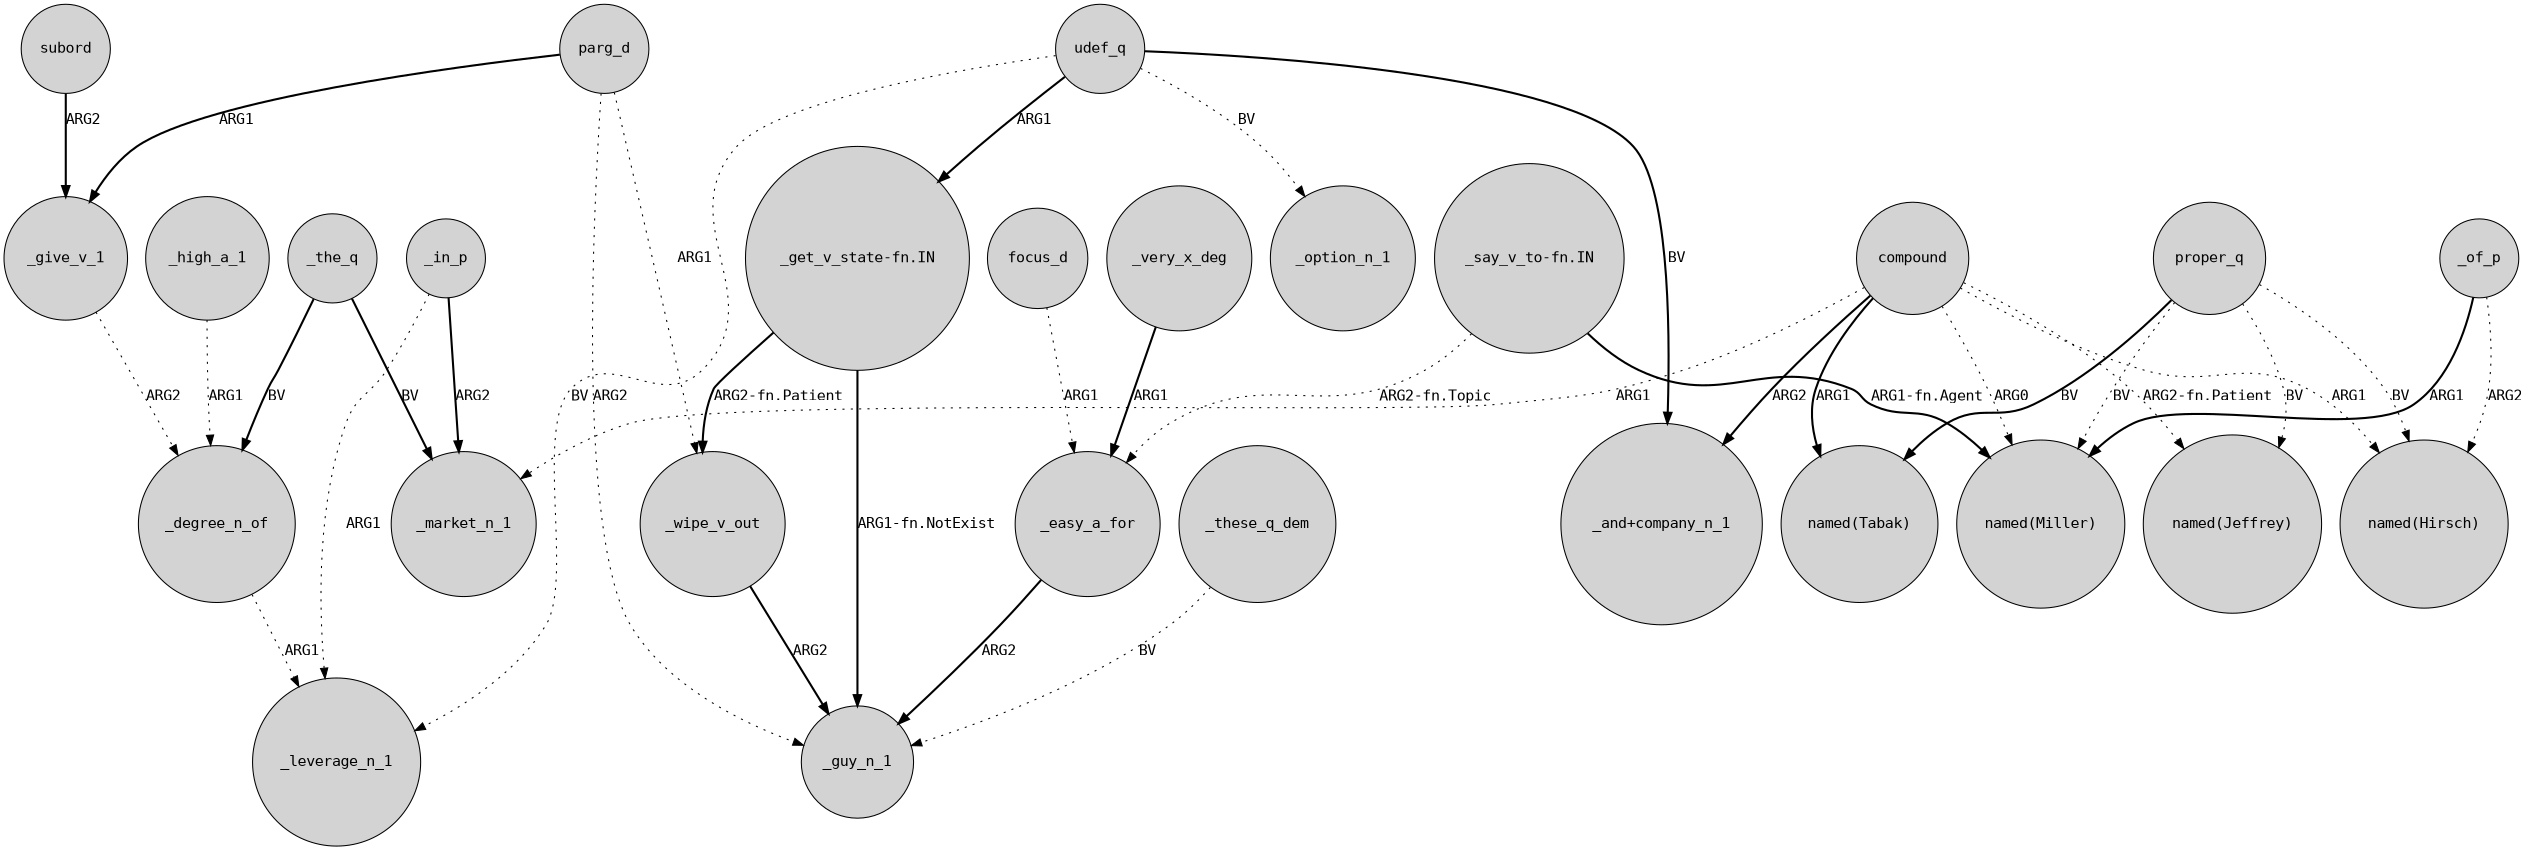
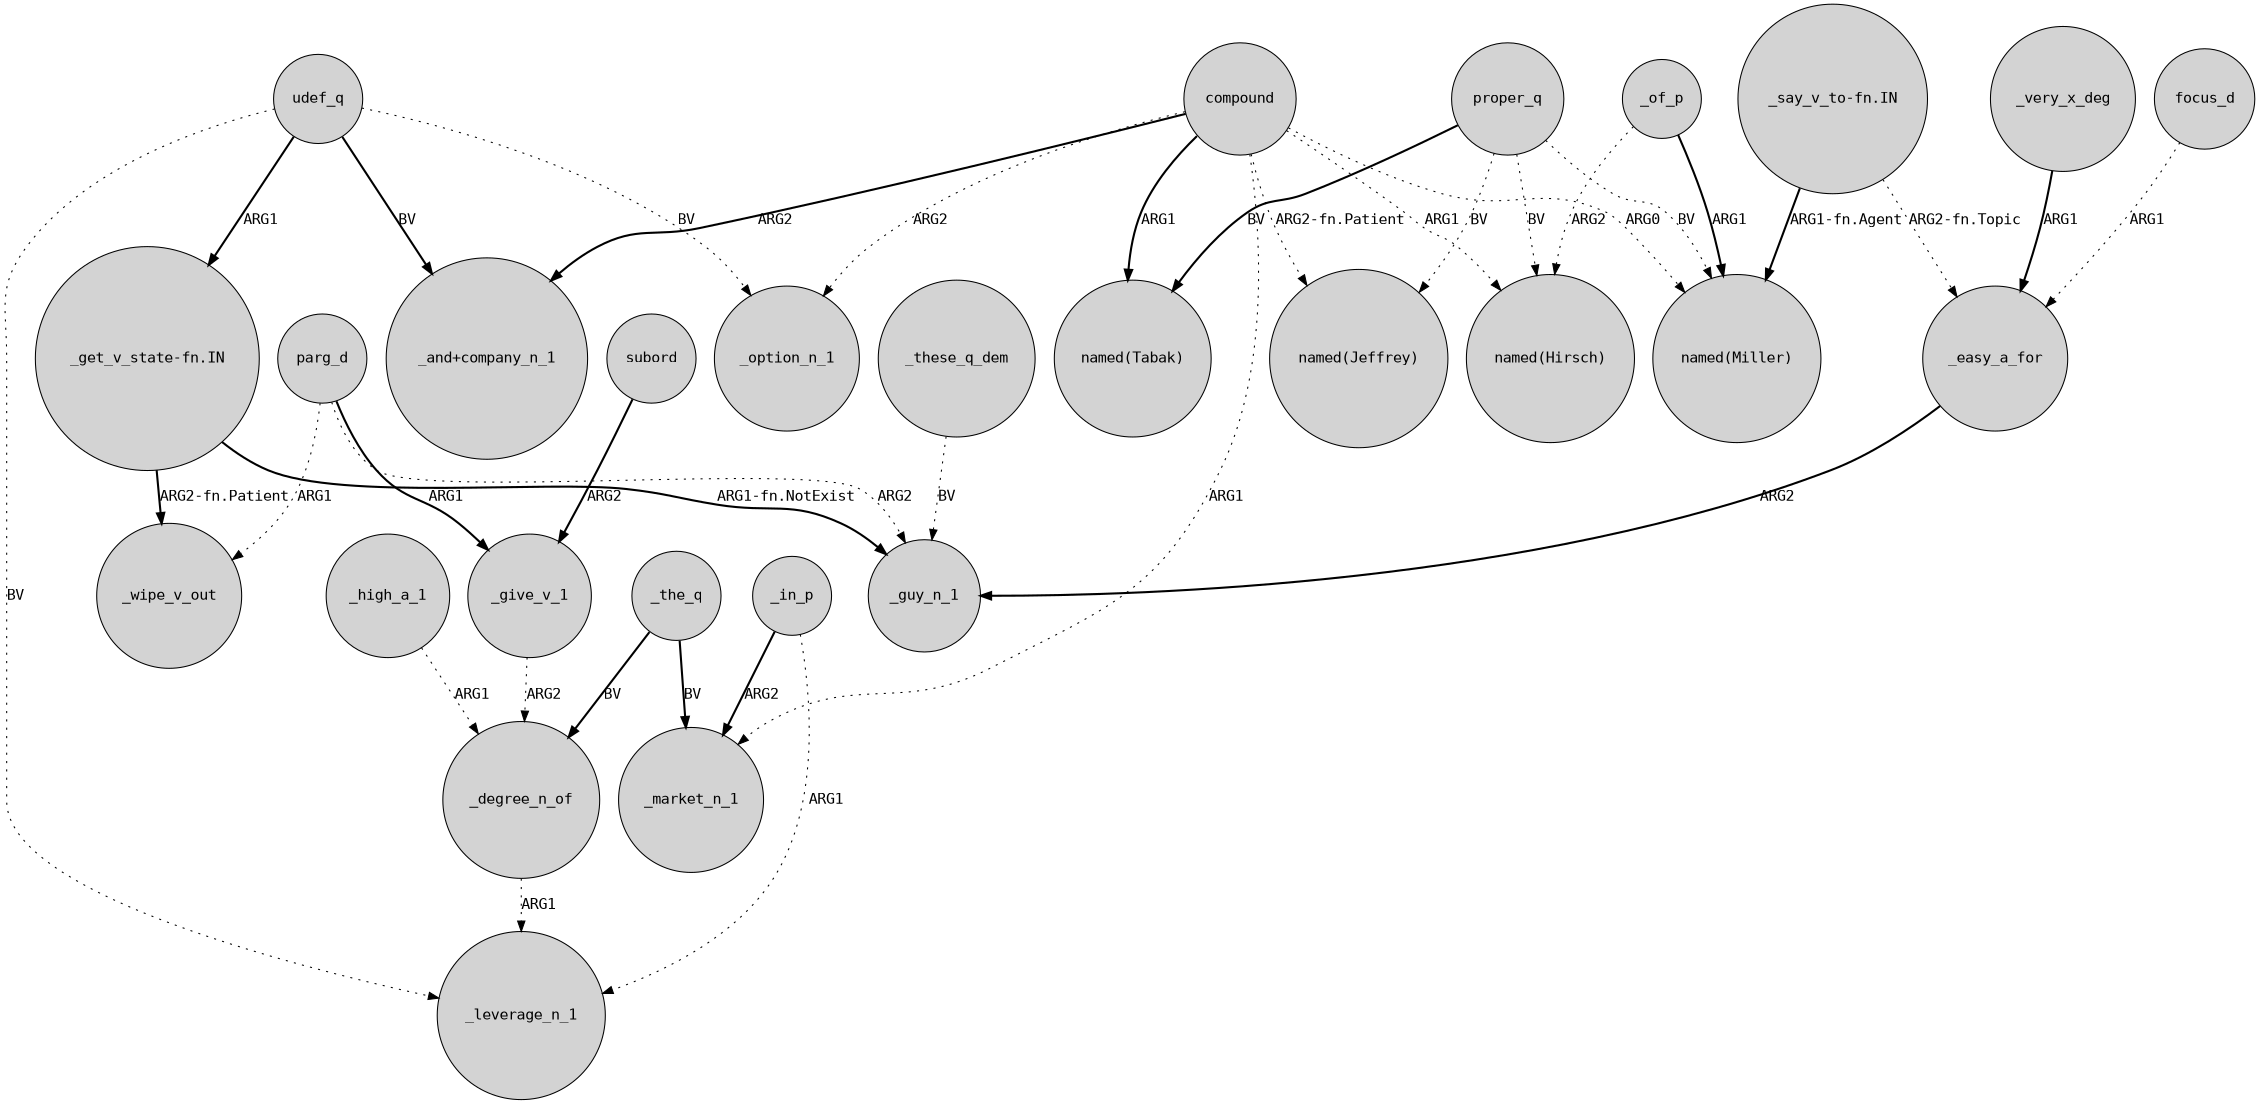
edge "compound" -> "_option_n_1": added, label "ARG2"
edge "_wipe_v_out" -> "_guy_n_1": removed, label "ARG2"
